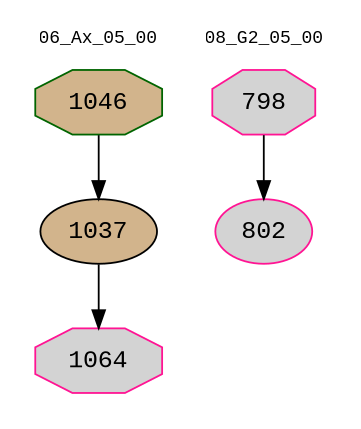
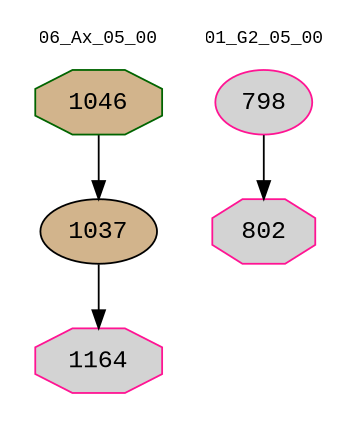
cluster "08_G2_05_00": label "08_G2_05_00" -> "01_G2_05_00"
node "798": shape octagon -> ellipse
node "802": shape ellipse -> octagon
node "1064": label "1064" -> "1164"
